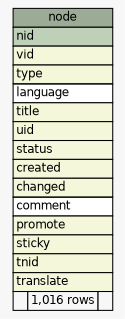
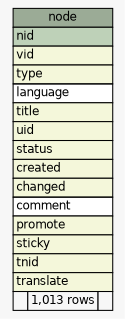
node "node": text "1,016 rows" -> "1,013 rows"
